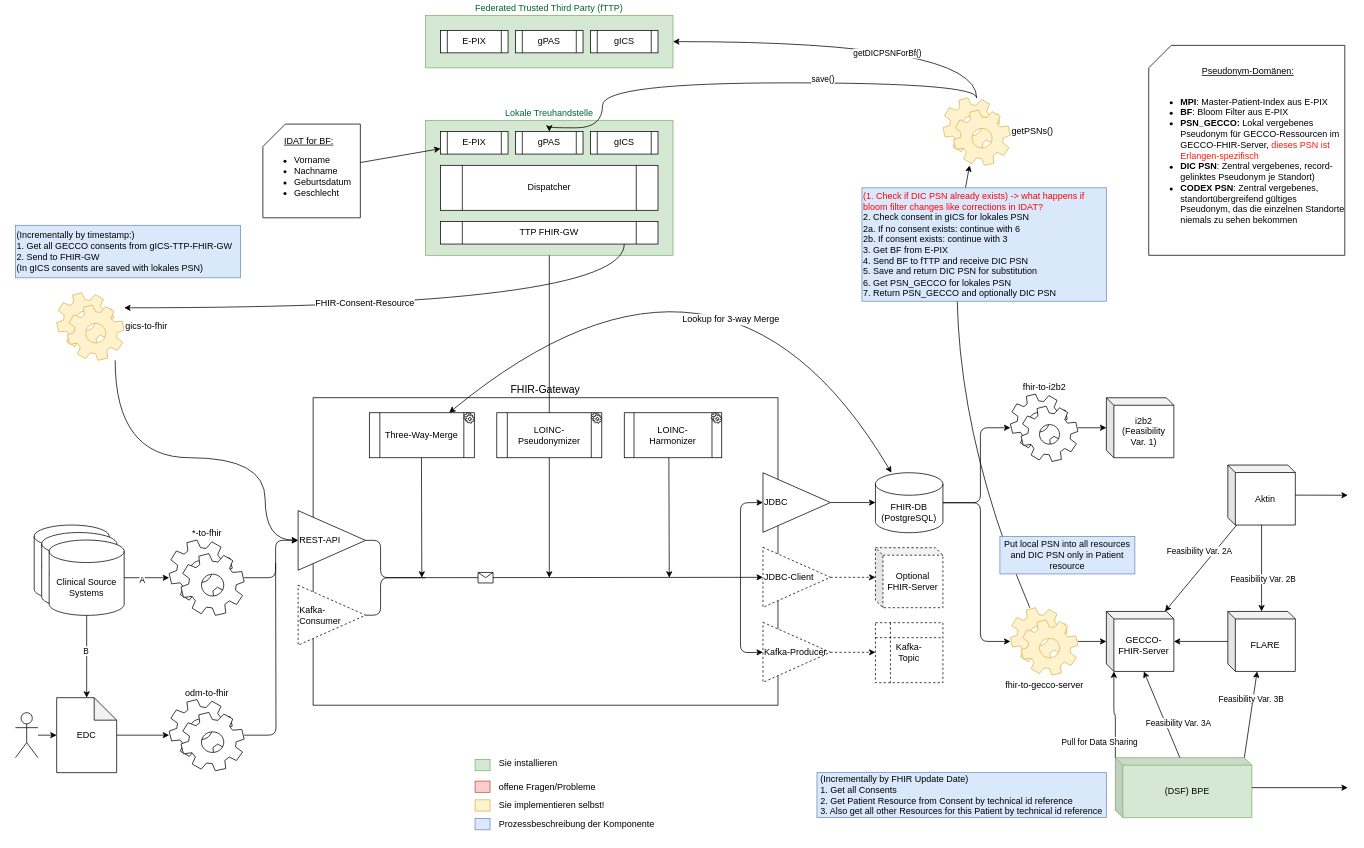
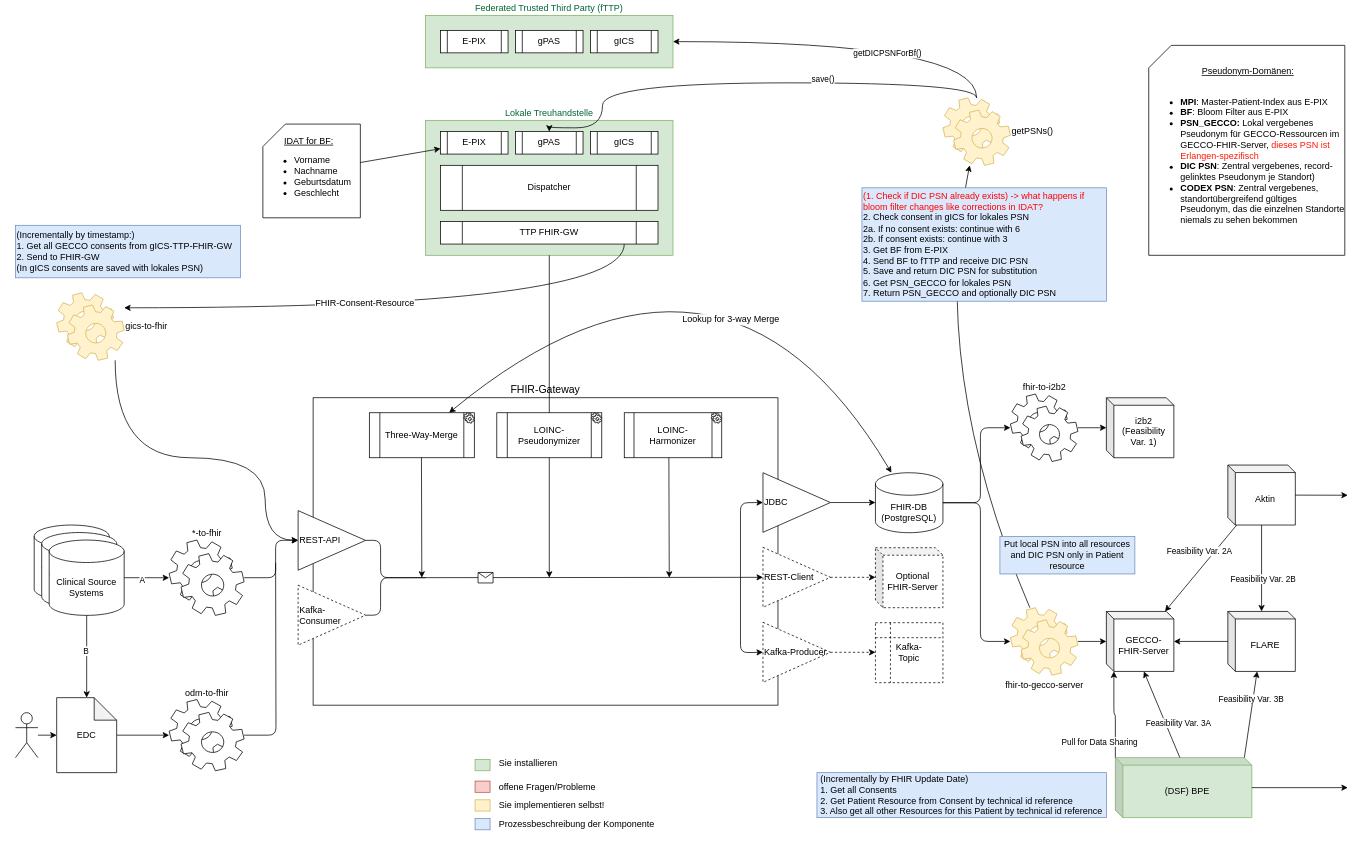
node "JDBC-Client": label "JDBC-Client" -> "REST-Client"
